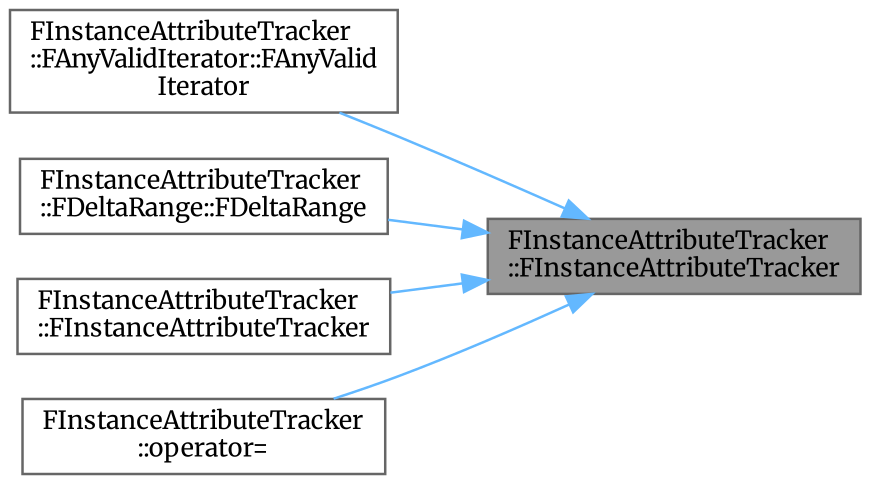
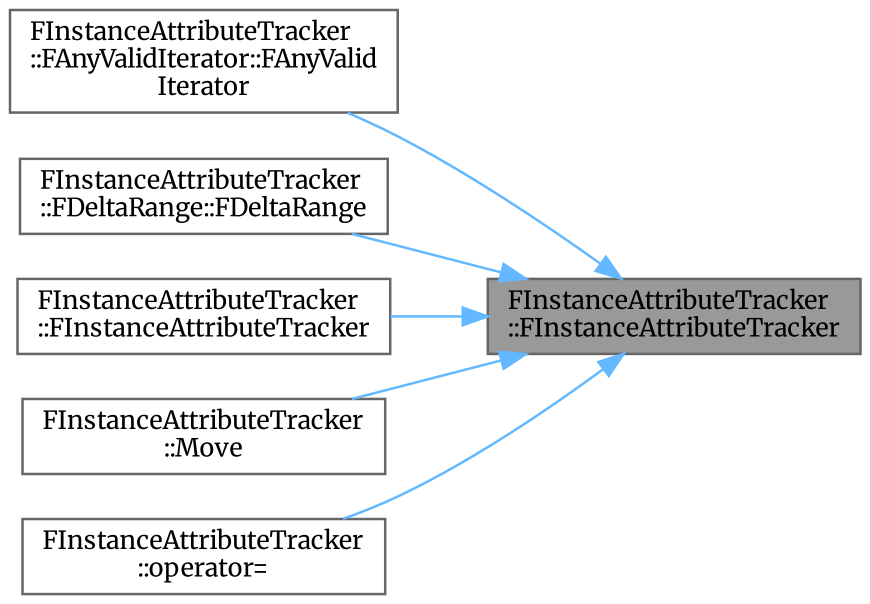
node "FInstanceAttributeTracker ::Move": added
